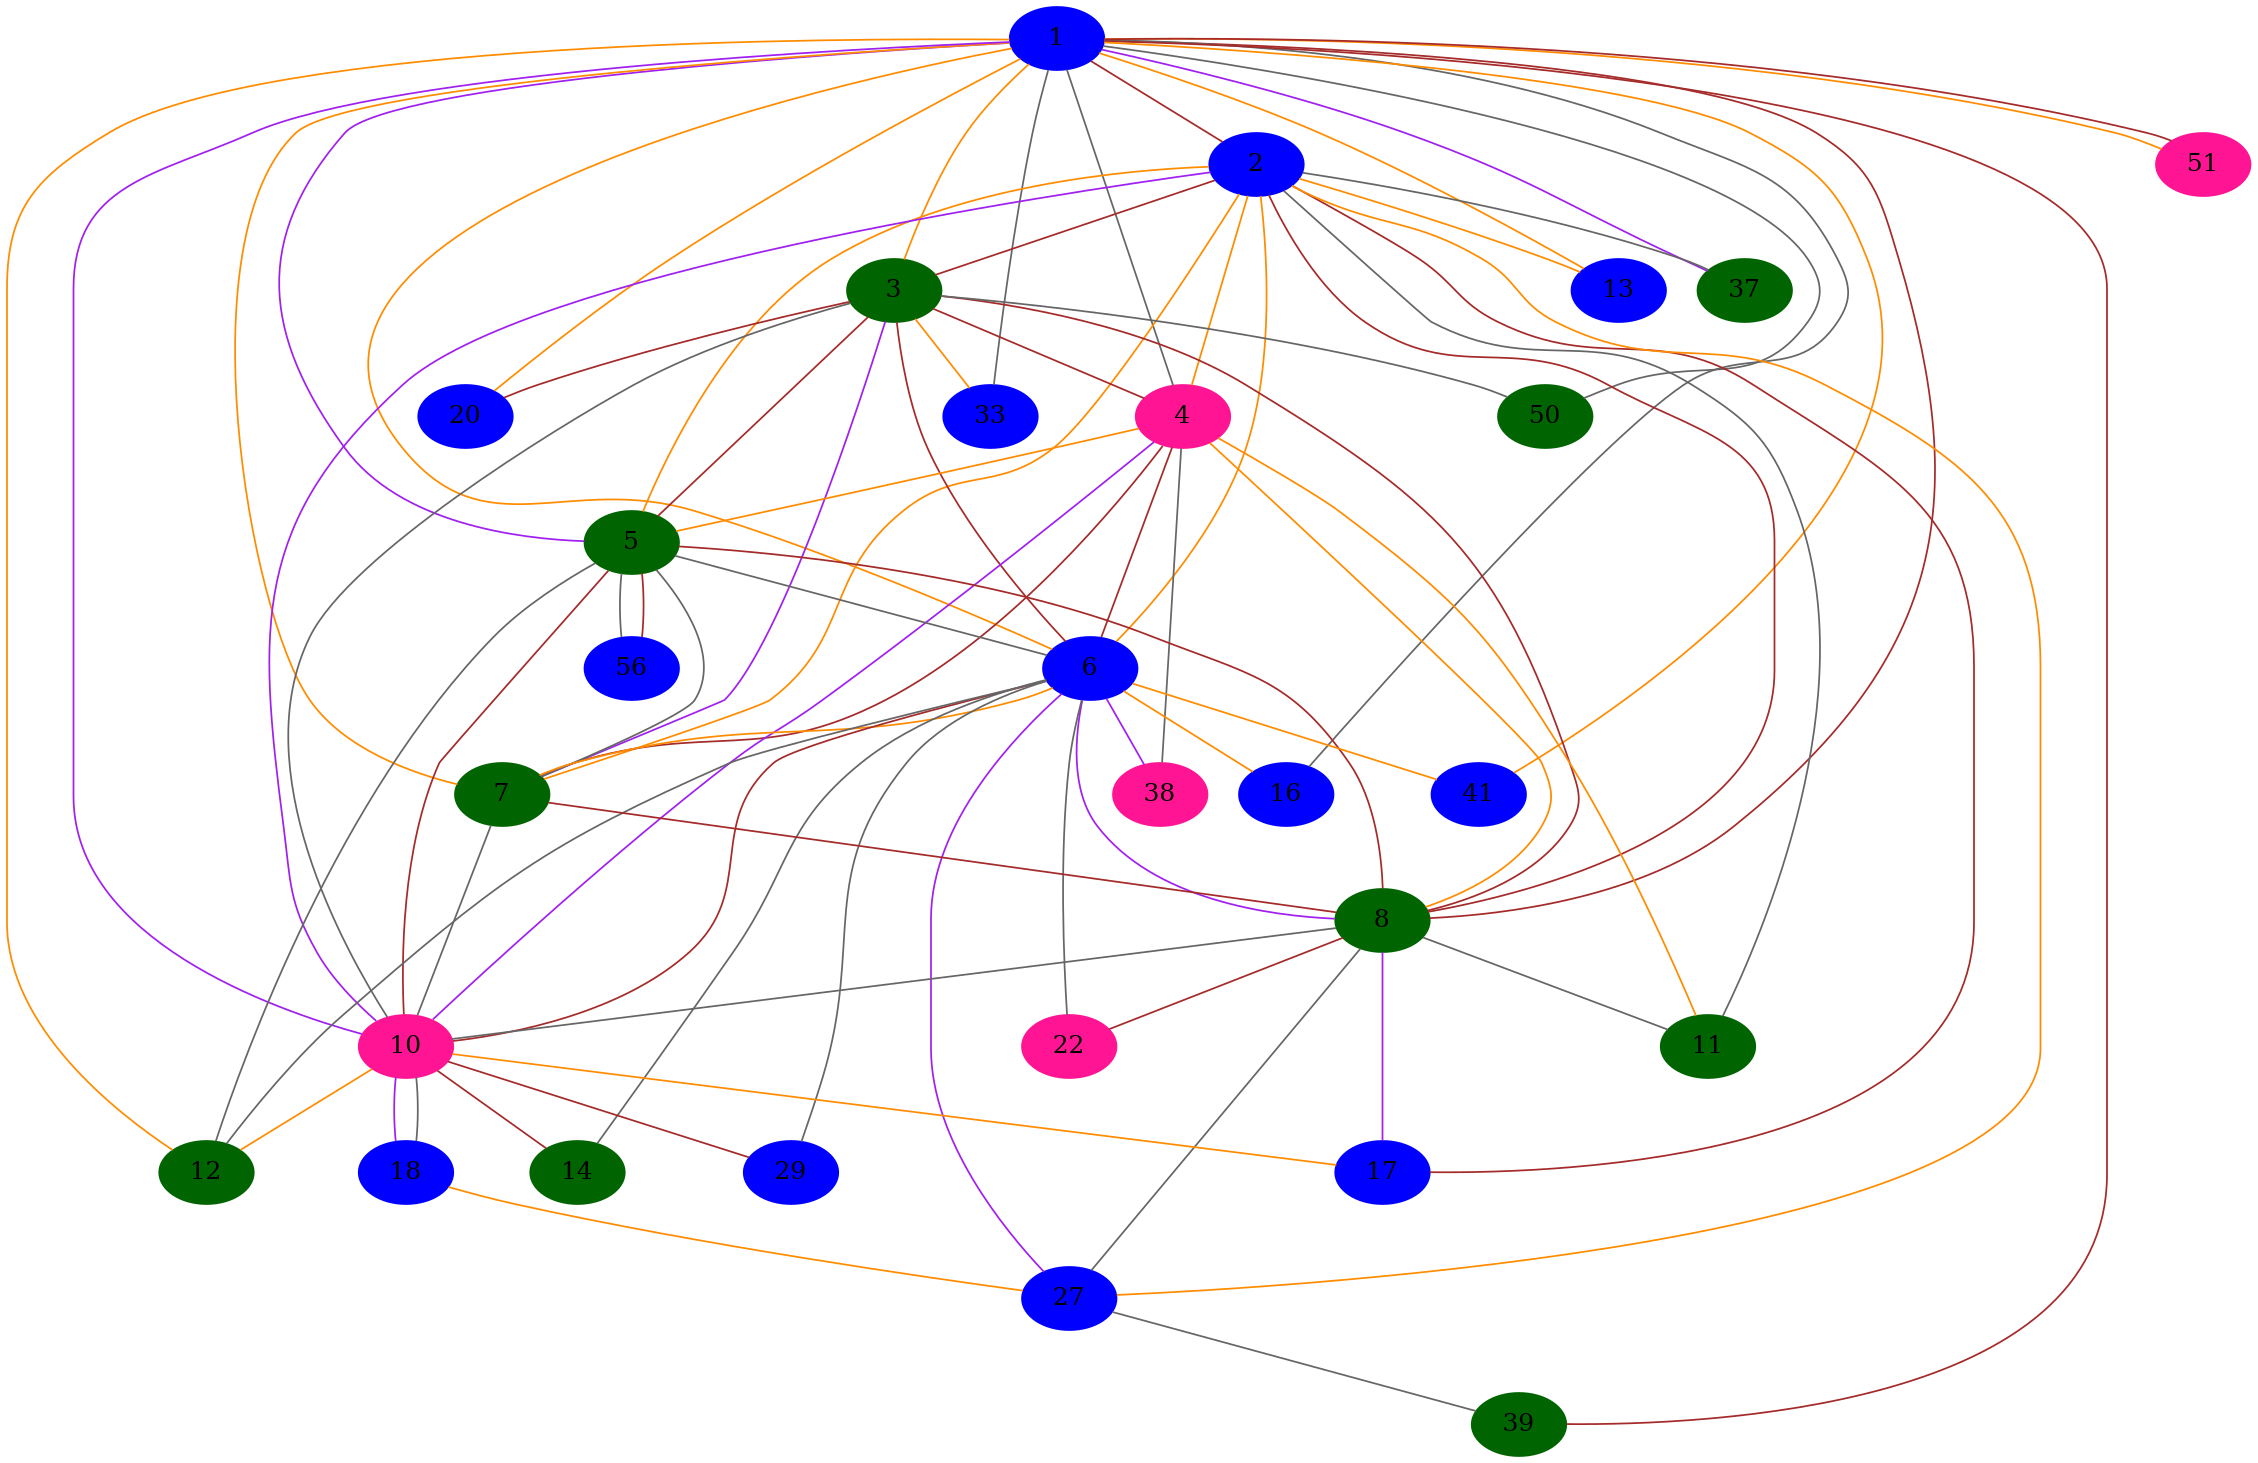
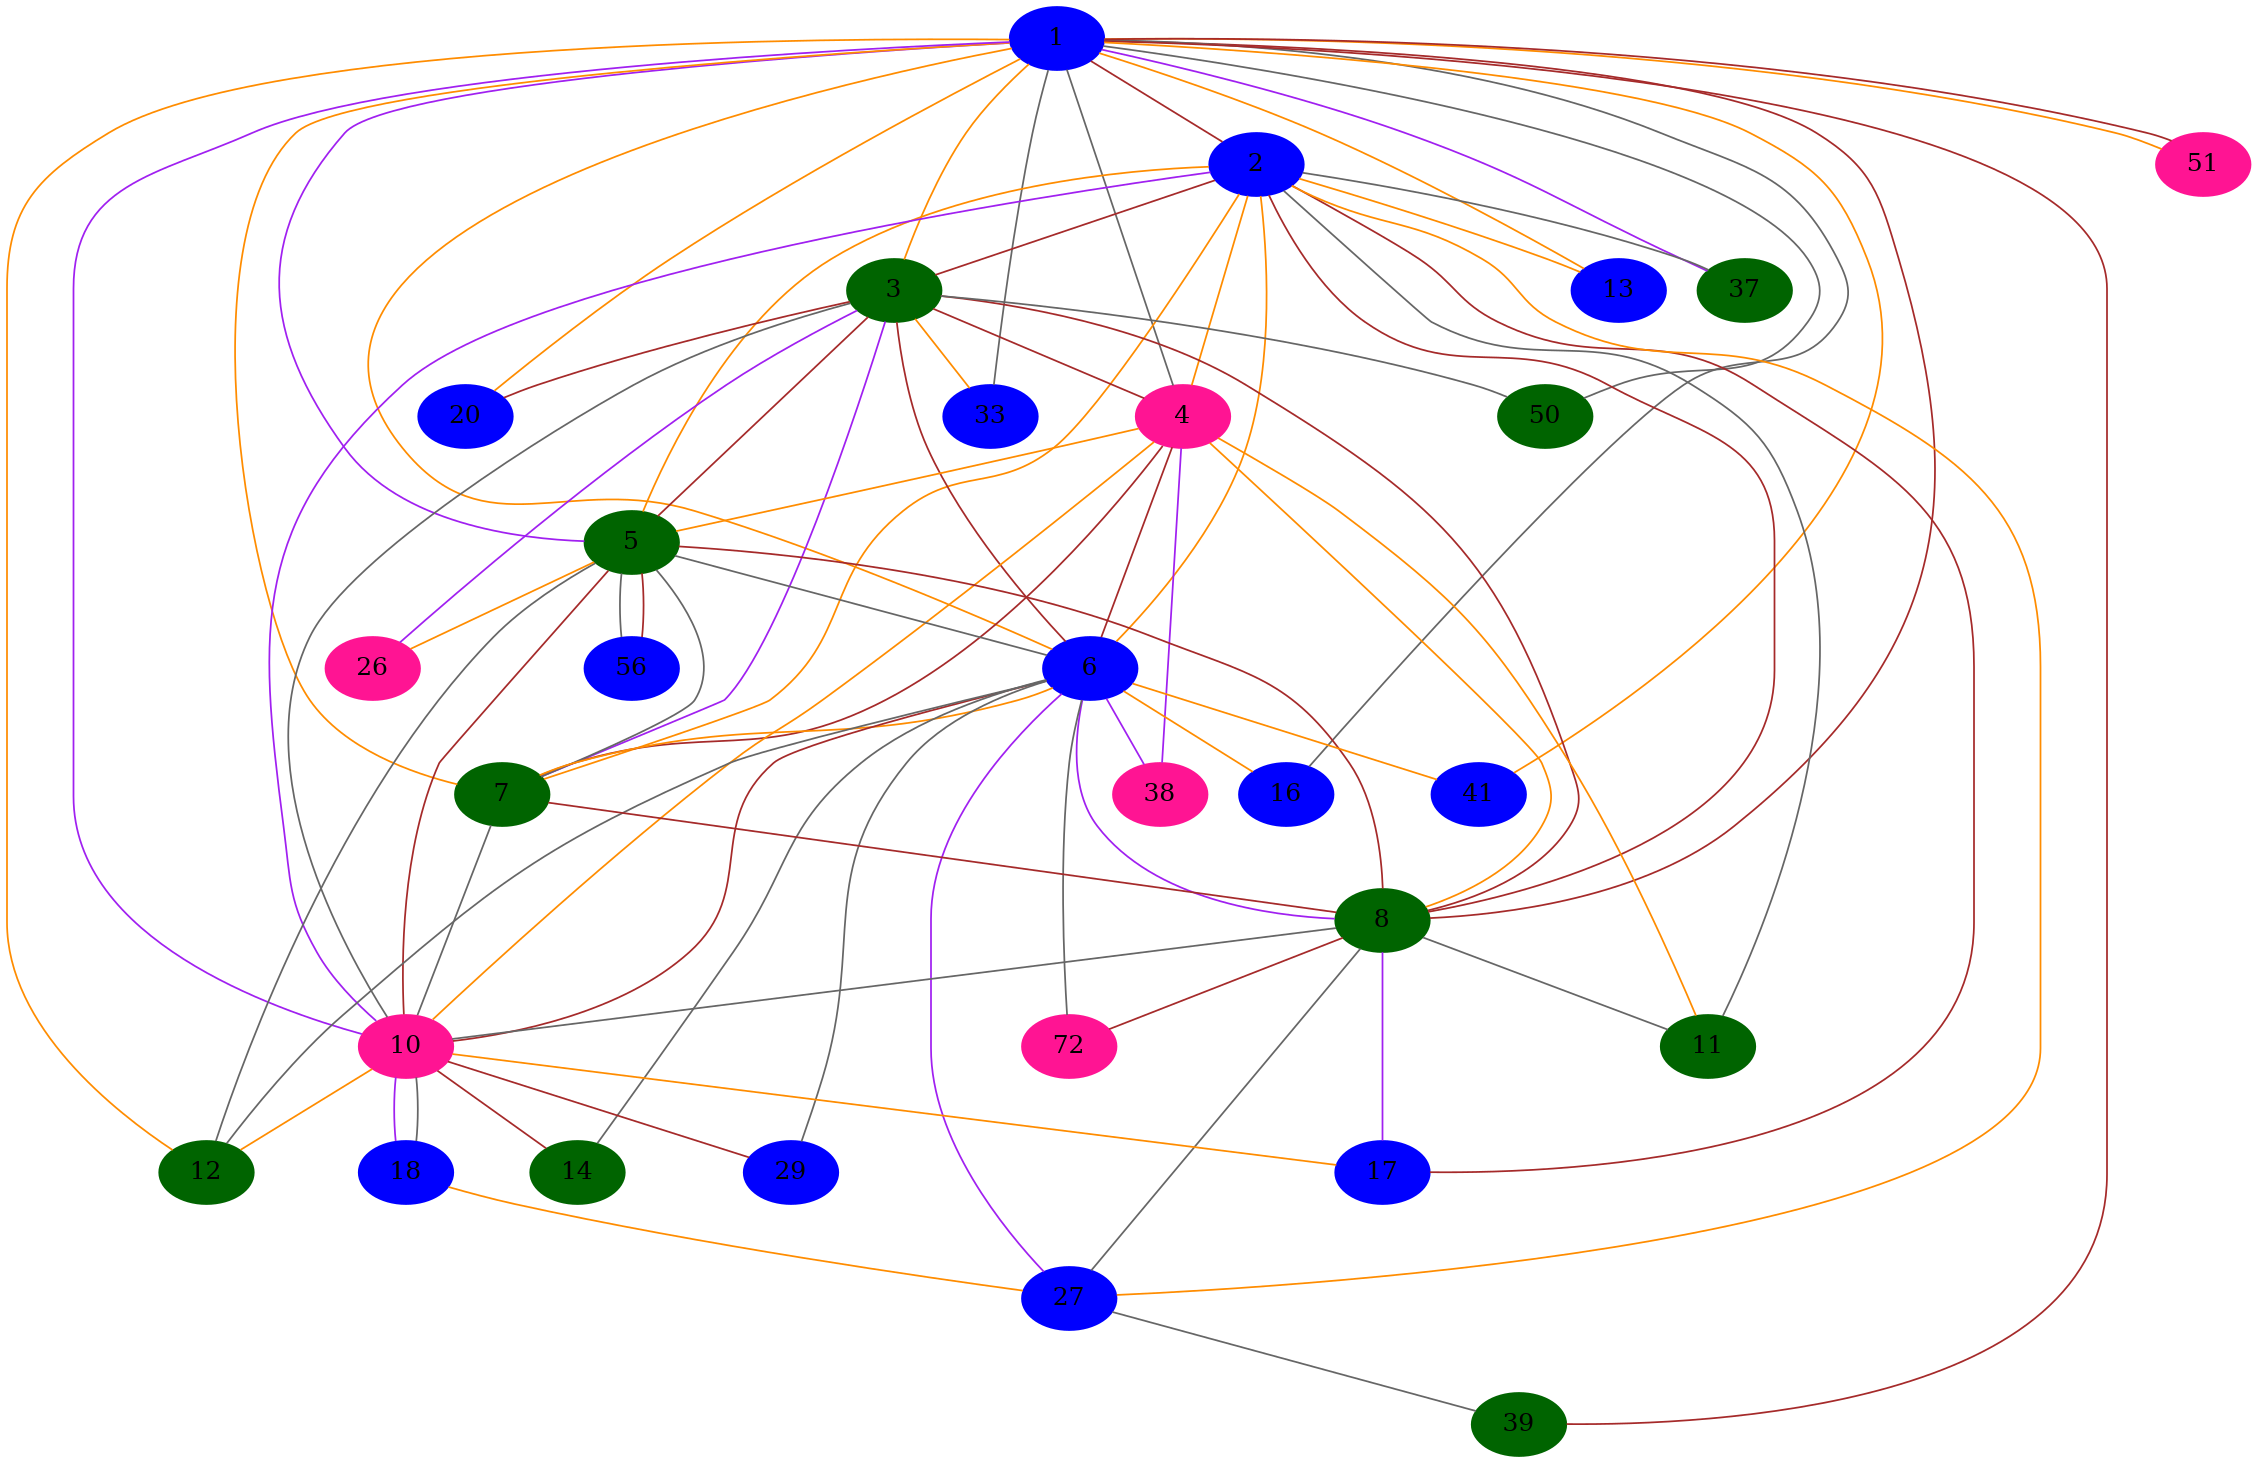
edge "4" -- "38": color gray40 -> purple
node "26": added
edge "4" -- "10": color purple -> darkorange
node "22": label "22" -> "72"
